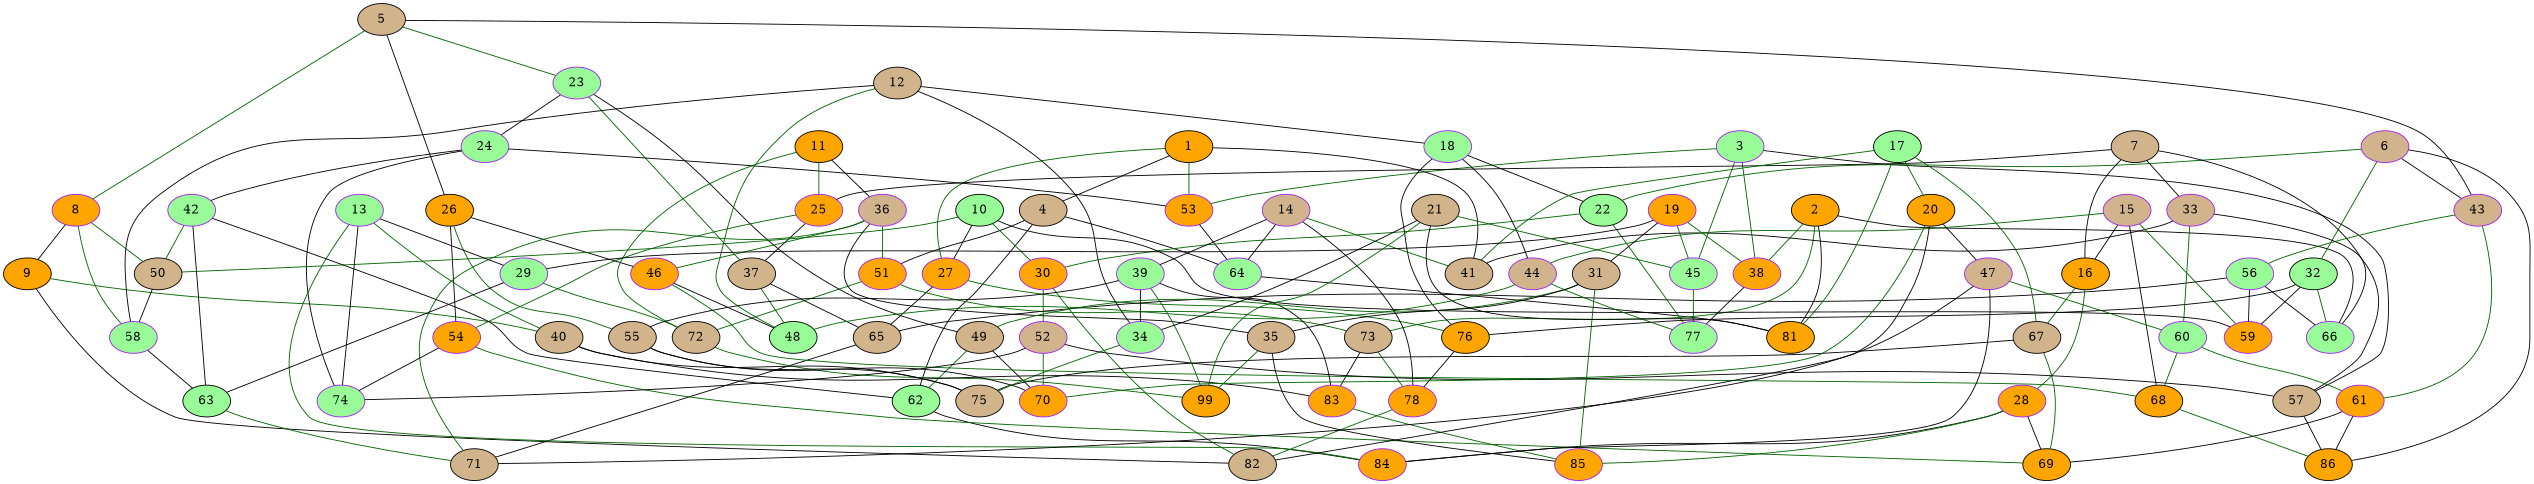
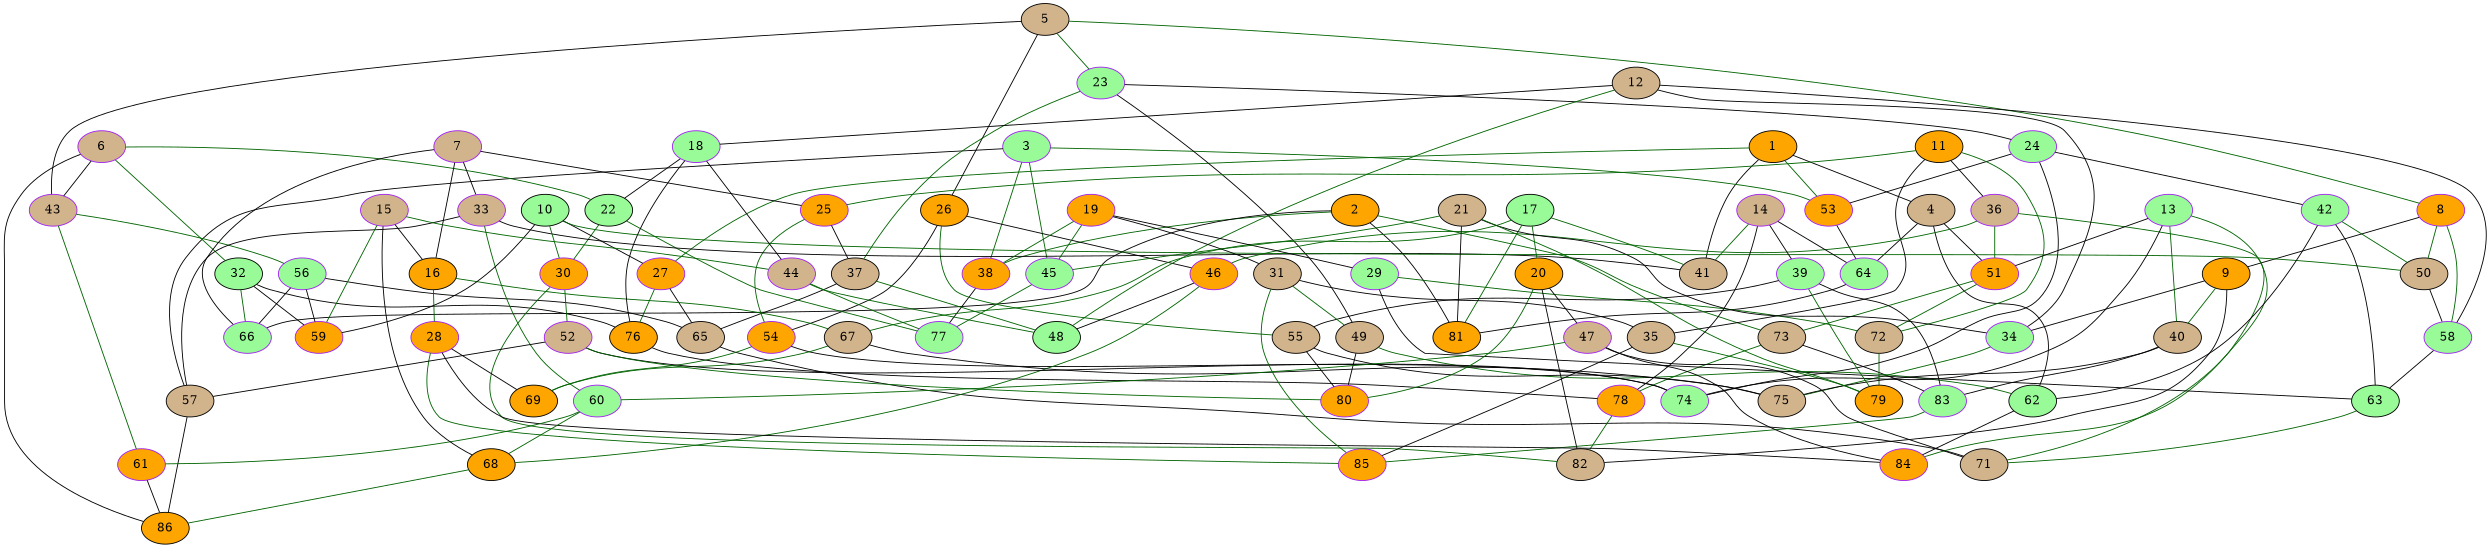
node "7": color black -> purple
edge "13" -- "29": now "13" -- "51"
edge "39" -- "34": now "9" -- "34"
edge "36" -- "35": now "11" -- "35"
node "70": label "70" -> "80"
node "99": label "99" -> "79"
node "83": fillcolor orange -> palegreen
edge "61" -- "69": removed
